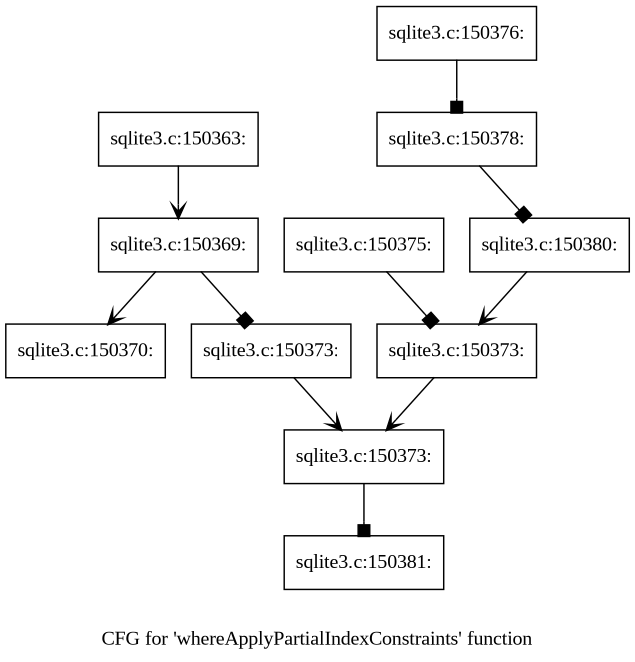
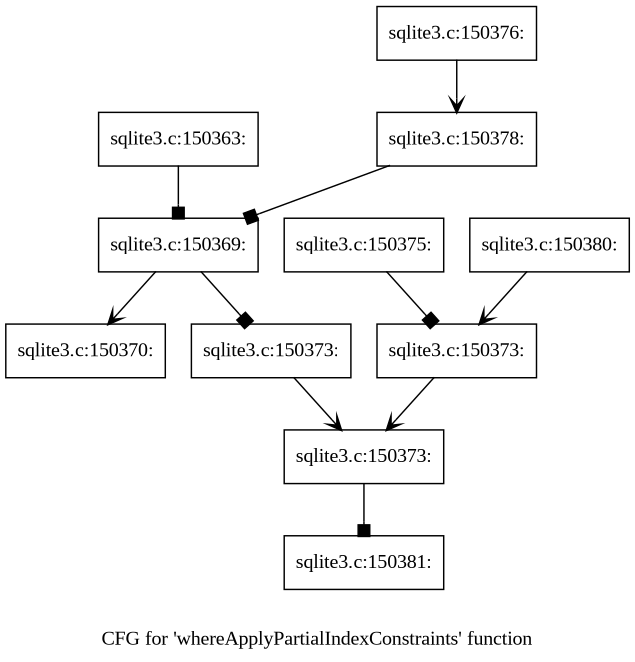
edge "sqlite3.c:150376:" -> "sqlite3.c:150378:": arrowhead box -> vee
edge "sqlite3.c:150363:" -> "sqlite3.c:150369:": arrowhead vee -> box
edge "sqlite3.c:150378:" -> "sqlite3.c:150380:": now "sqlite3.c:150378:" -> "sqlite3.c:150369:"
